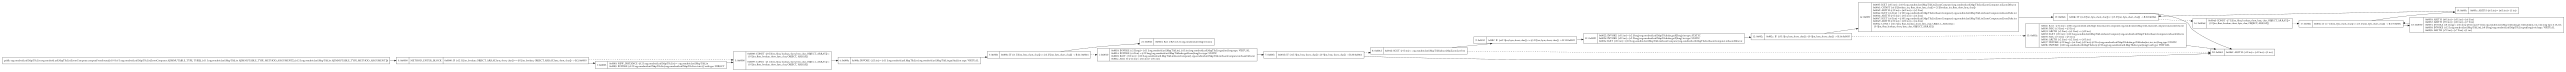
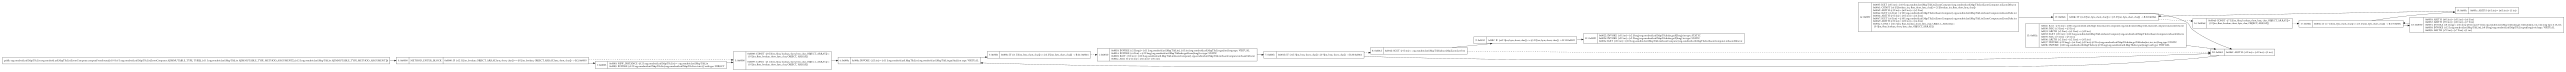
node "12: 0x002c": removed
node "21: 0x0064": removed
edge "20: 0x0061" -> "4: 0x000a": added
